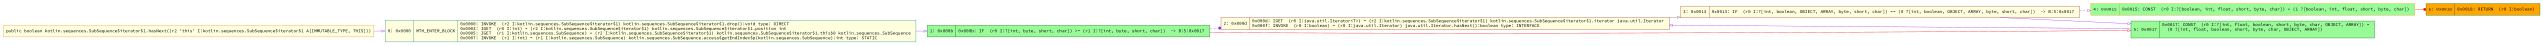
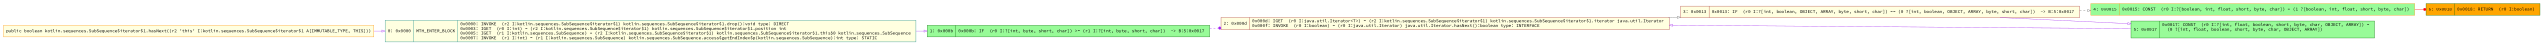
edge "3: 0x0013" -> "4: 0x0015": color purple -> gray40
edge "1: 0x000b" -> "5: 0x0017": removed
